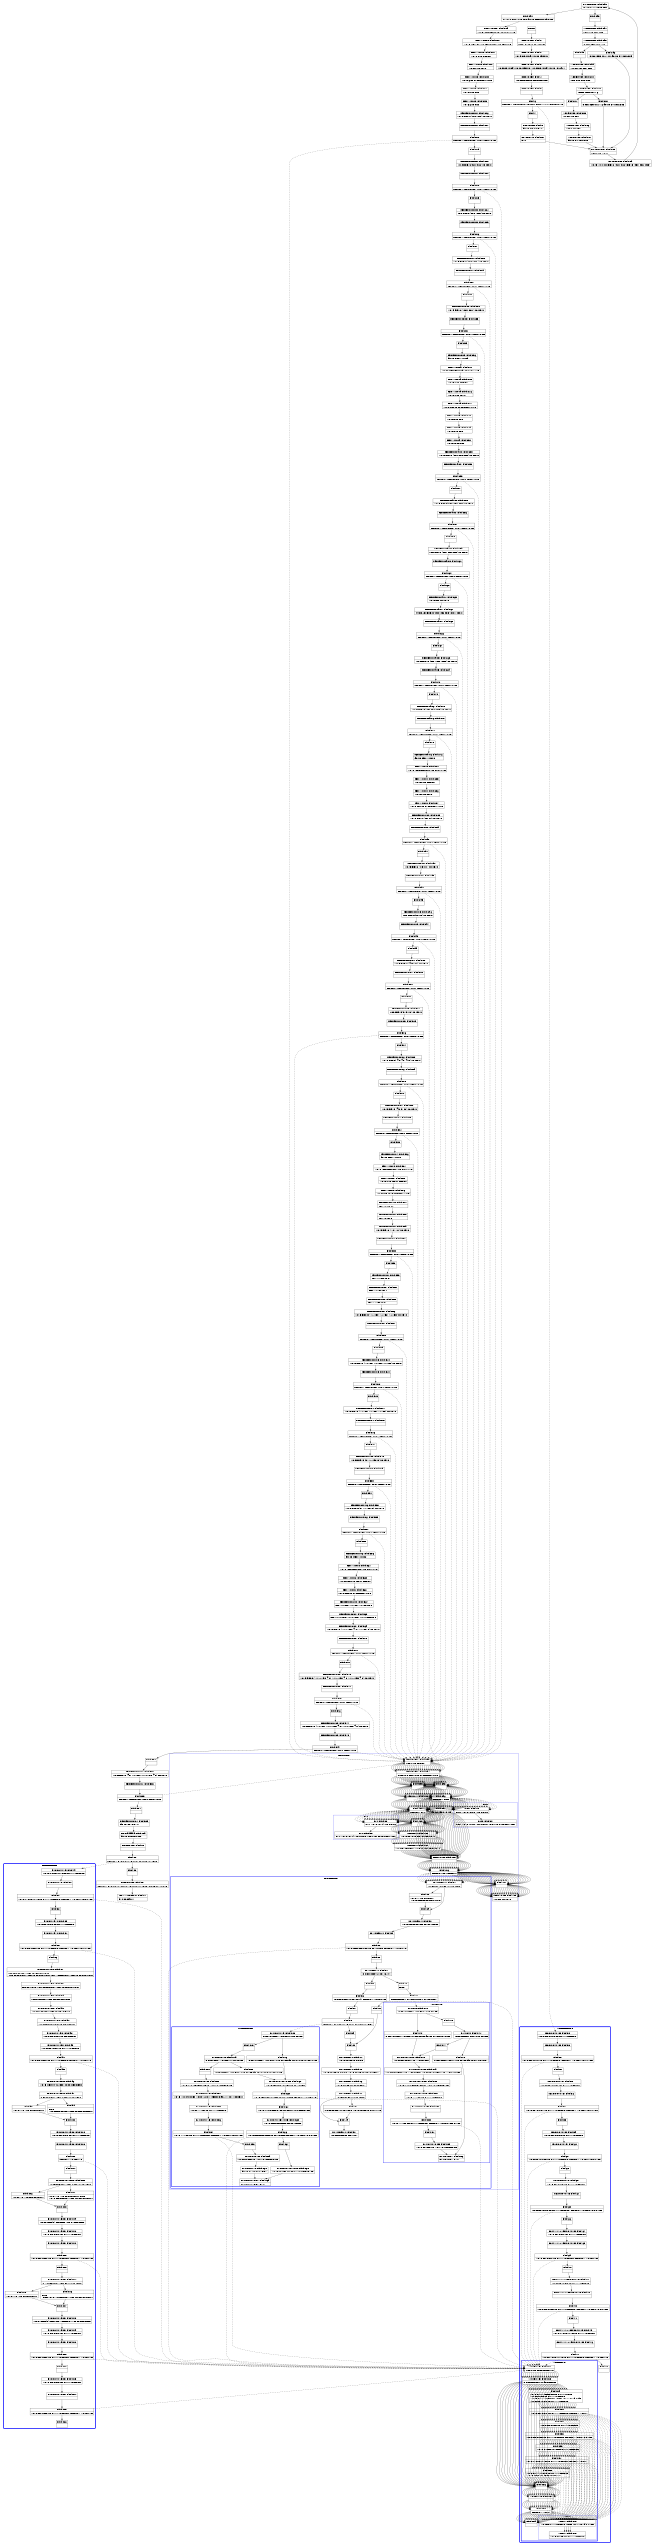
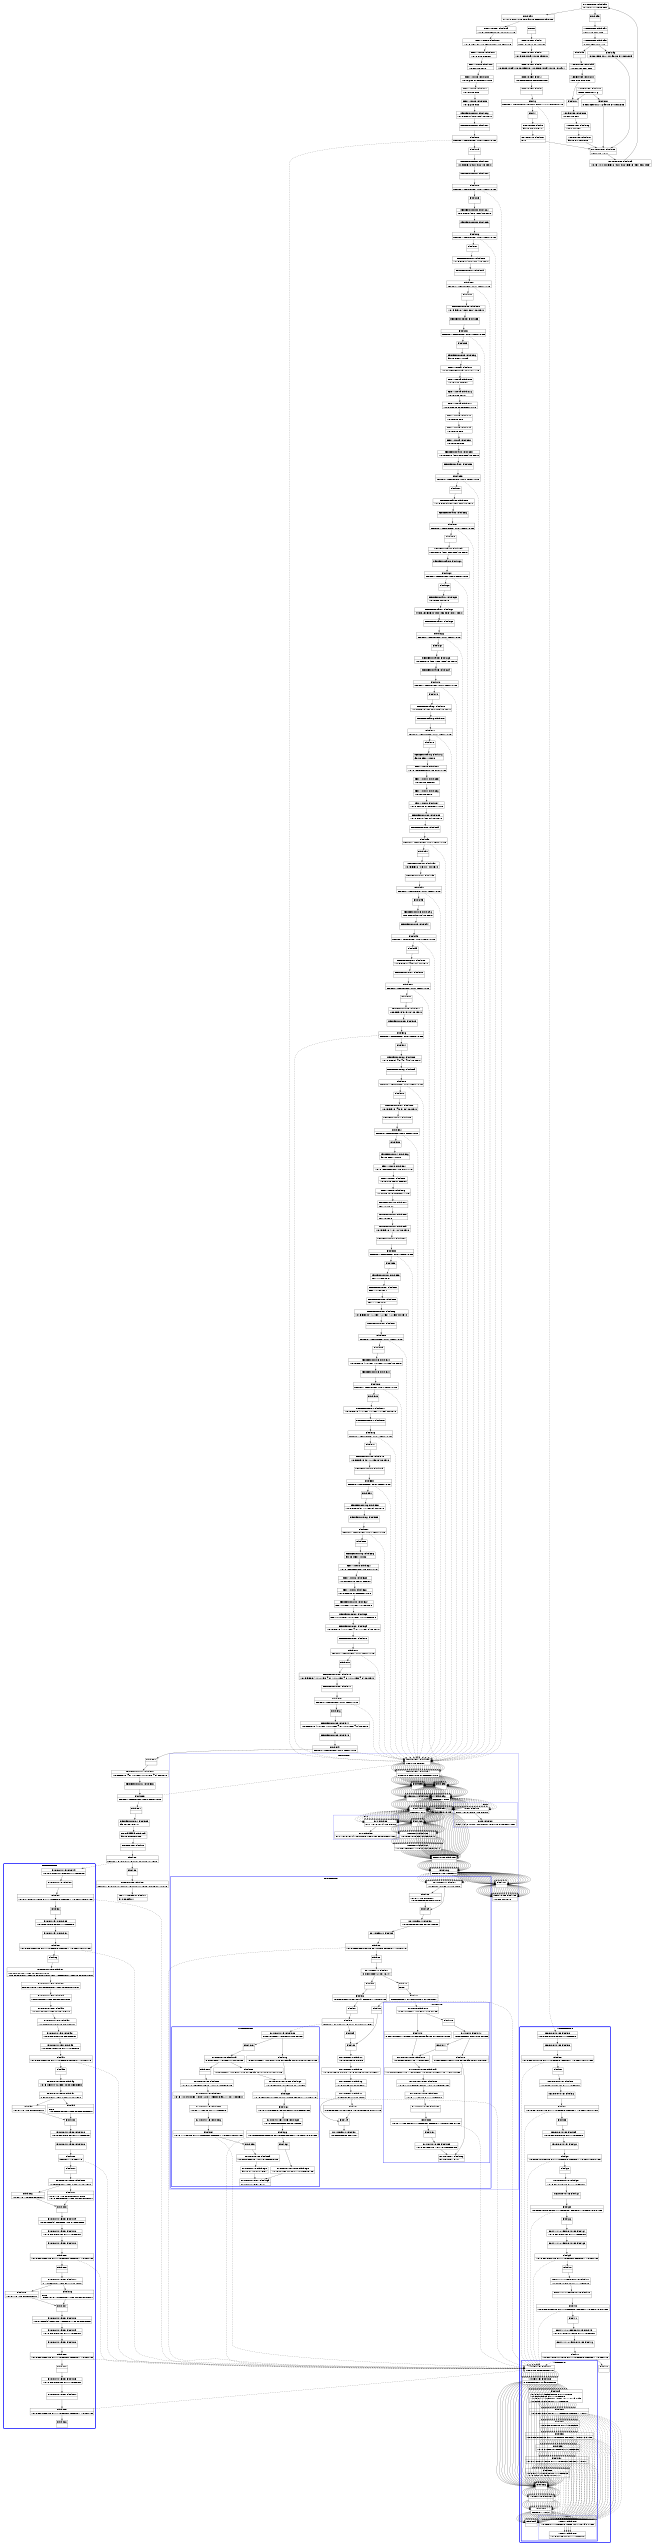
edge "INCRE-SUBS. Block200" -> "INCRE-SUBS. Block201": now "INCRE-SUBS. Block200" -> "Block204"
